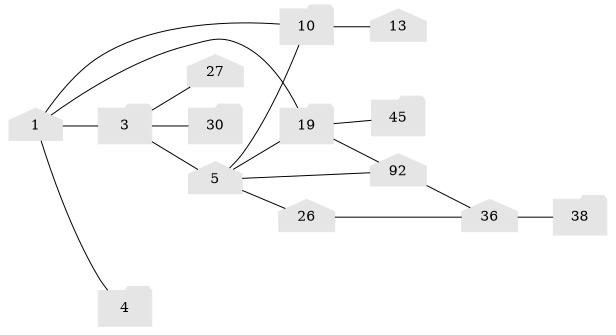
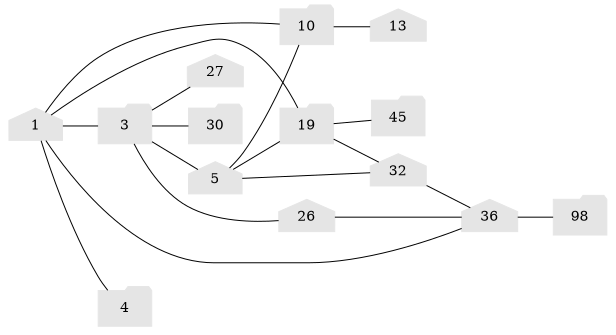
node "92": label "92" -> "32"
edge "5" -- "26": now "3" -- "26"
node "38": label "38" -> "98"
edge "1" -- "36": added
